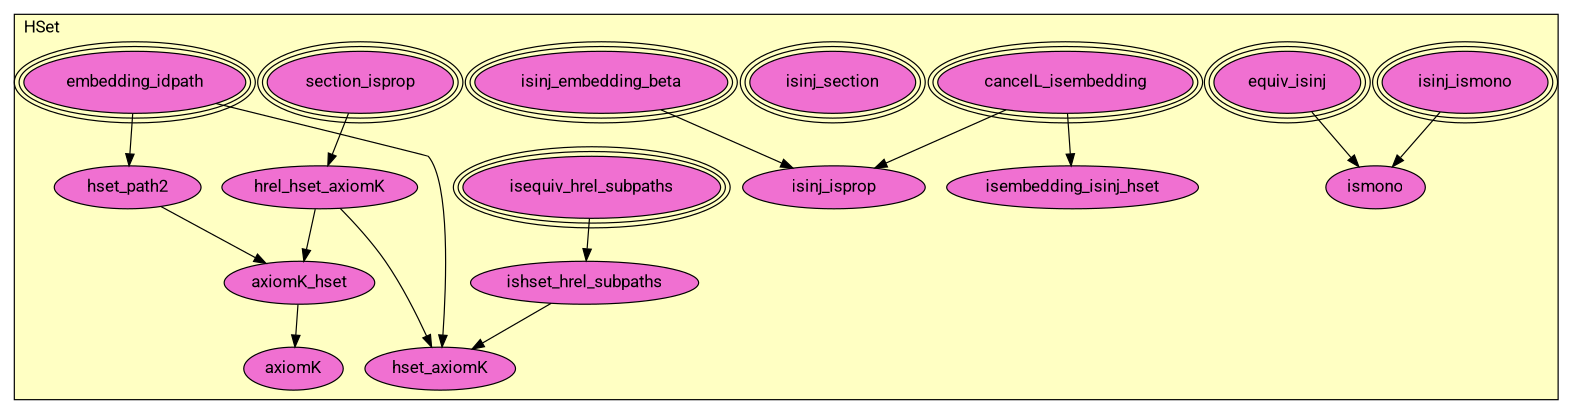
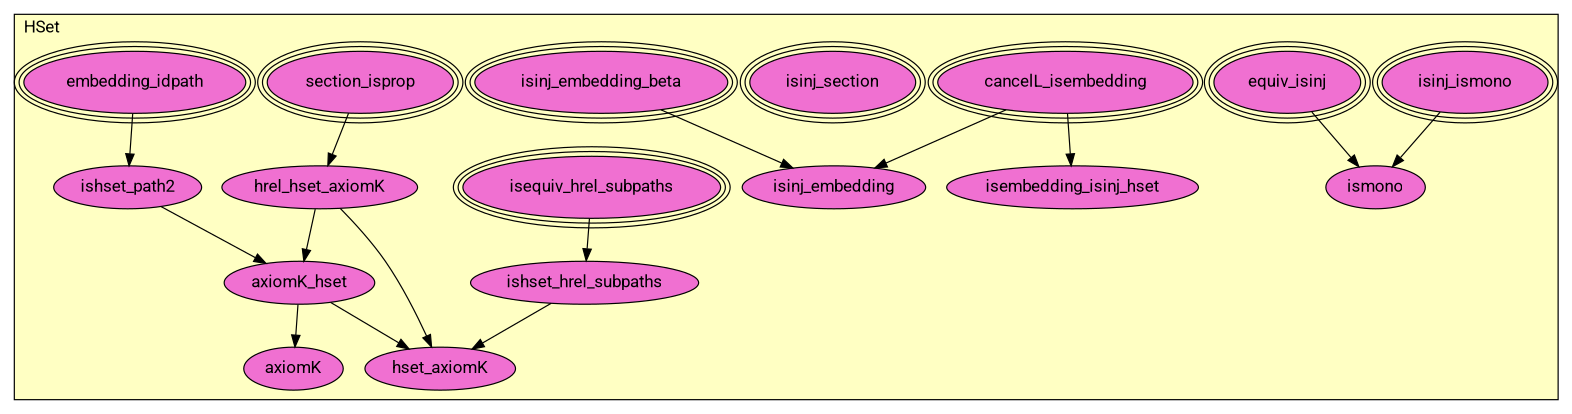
edge "embedding_idpath" -> "hset_axiomK": now "axiomK_hset" -> "hset_axiomK"
node "hset_path2": label "hset_path2" -> "ishset_path2"
node "isinj_isprop": label "isinj_isprop" -> "isinj_embedding"
